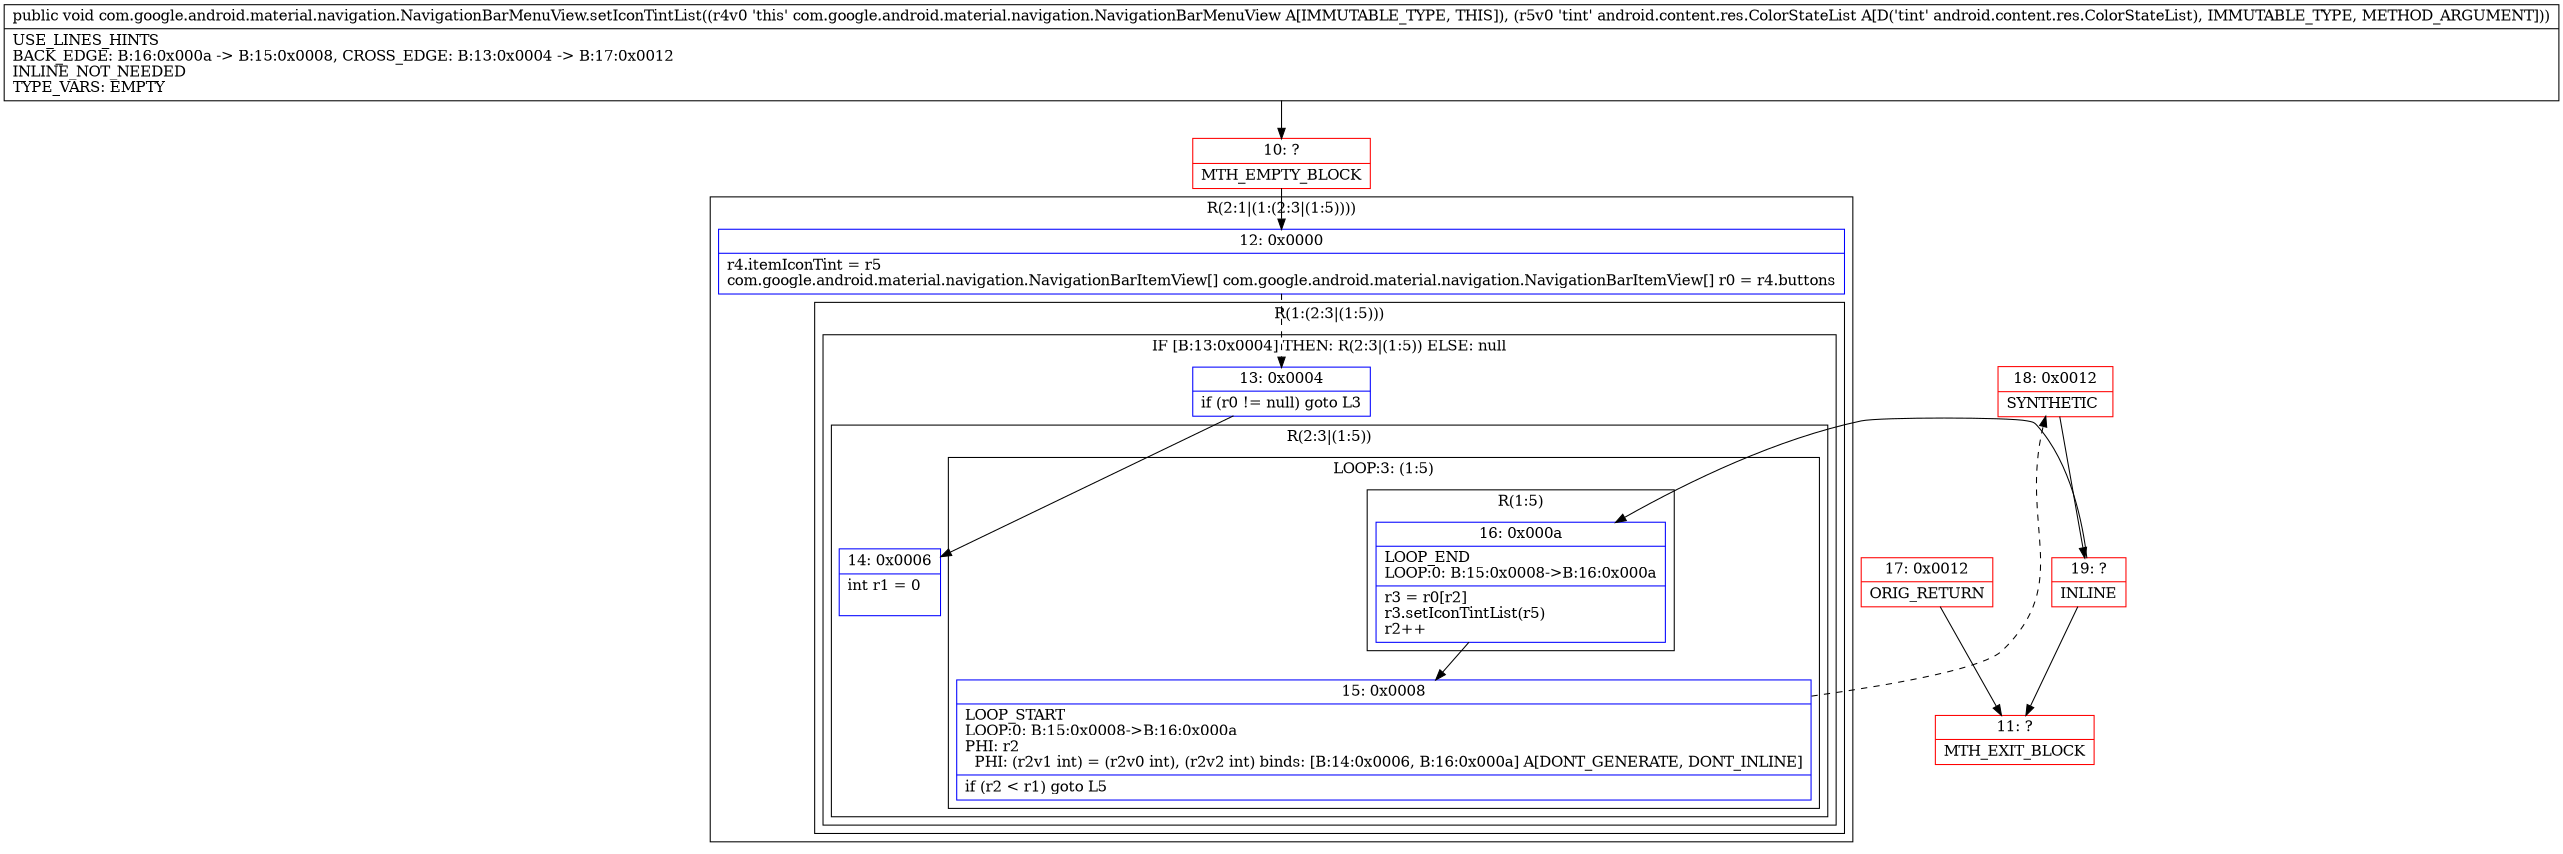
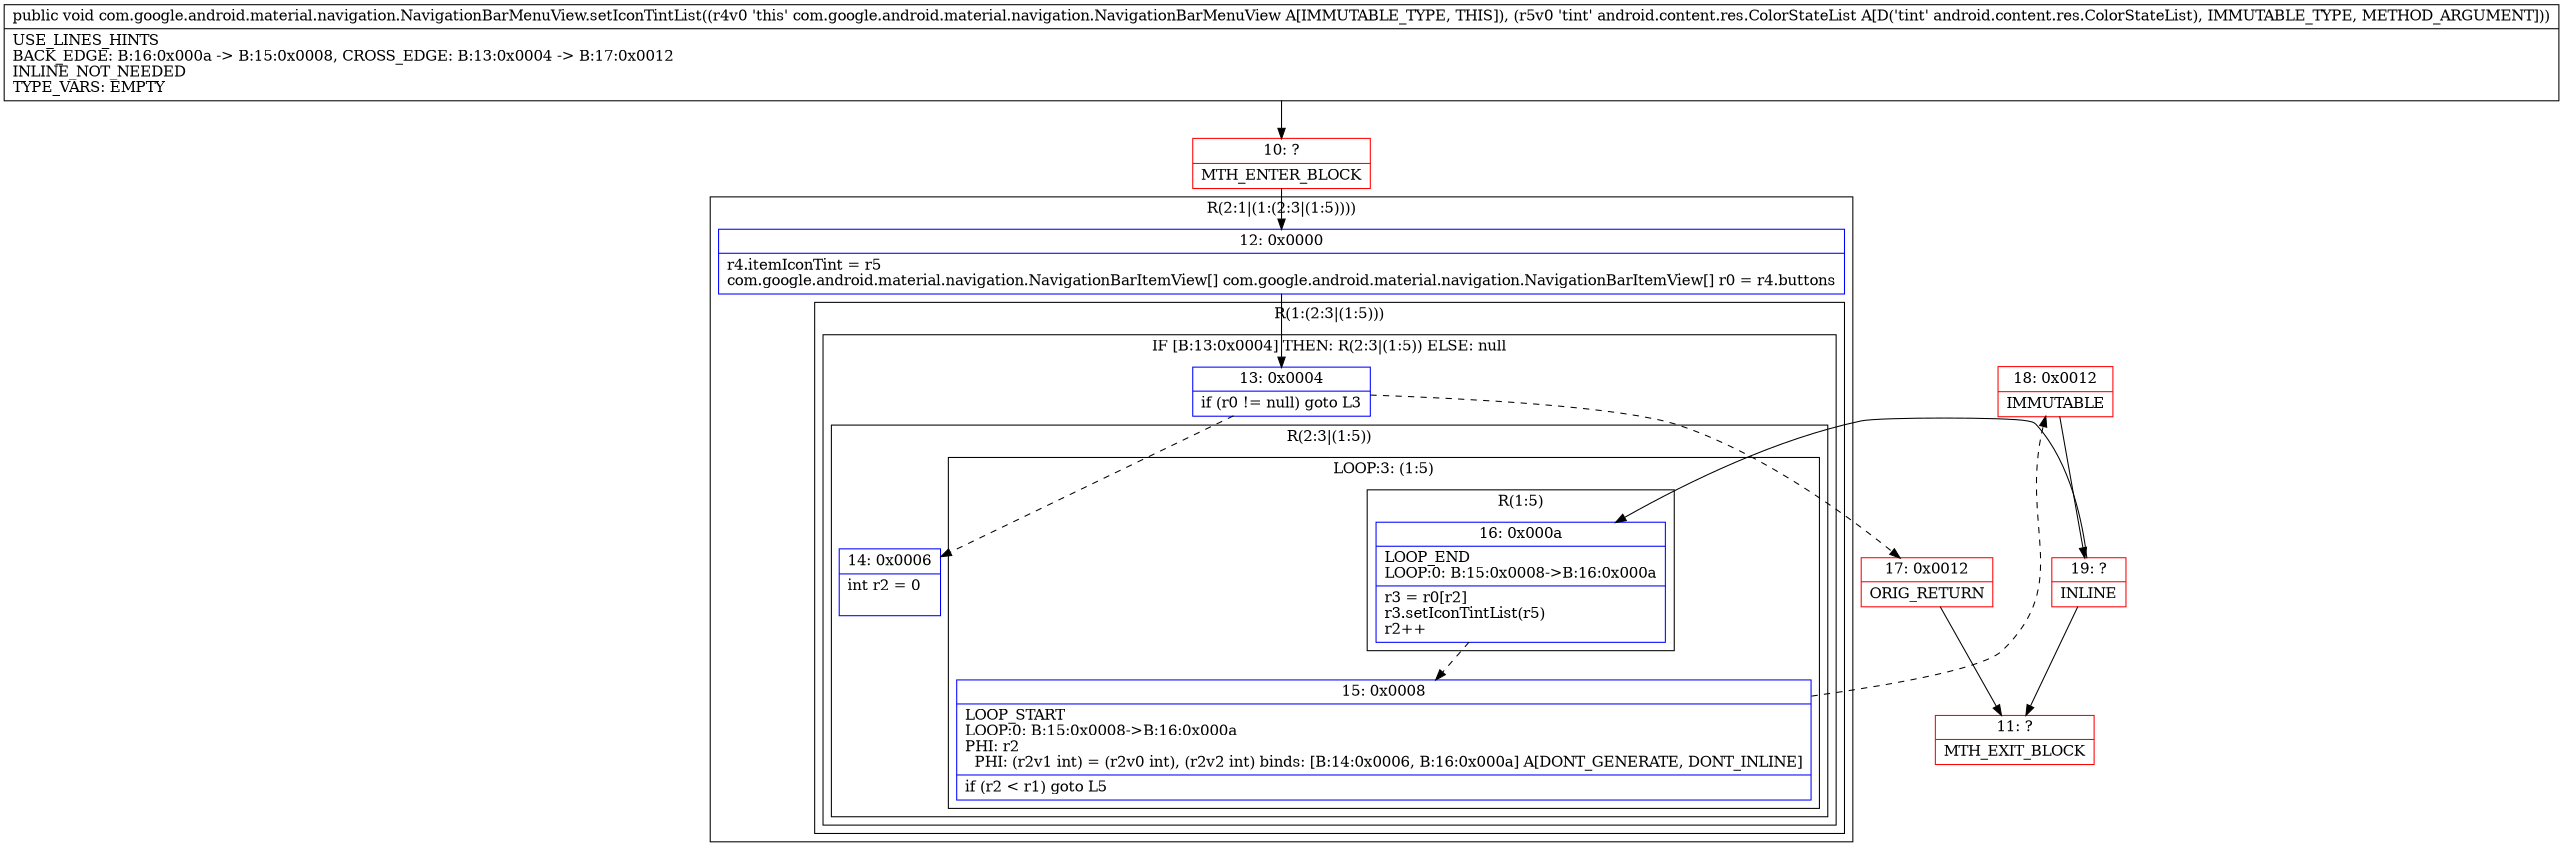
node "10: ?": text "MTH_EMPTY_BLOCK" -> "MTH_ENTER_BLOCK"
edge "12: 0x0000" -> "13: 0x0004": style dashed -> solid
node "18: 0x0012": text "SYNTHETIC" -> "IMMUTABLE"
edge "13: 0x0004" -> "17: 0x0012": added
edge "13: 0x0004" -> "14: 0x0006": style solid -> dashed
node "14: 0x0006": text "int r1 = 0" -> "int r2 = 0"
edge "16: 0x000a" -> "15: 0x0008": style solid -> dashed
